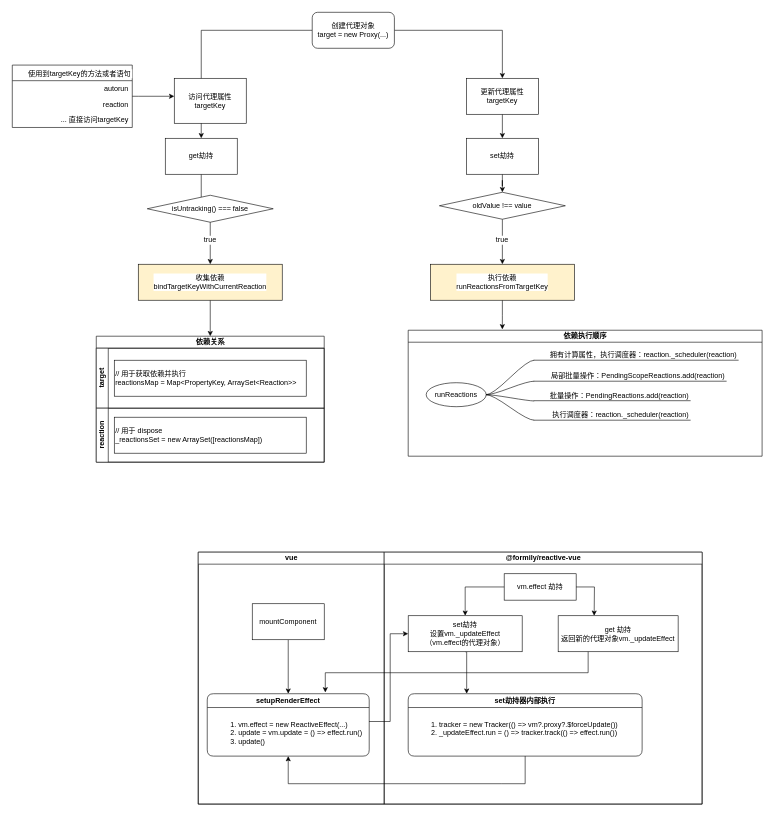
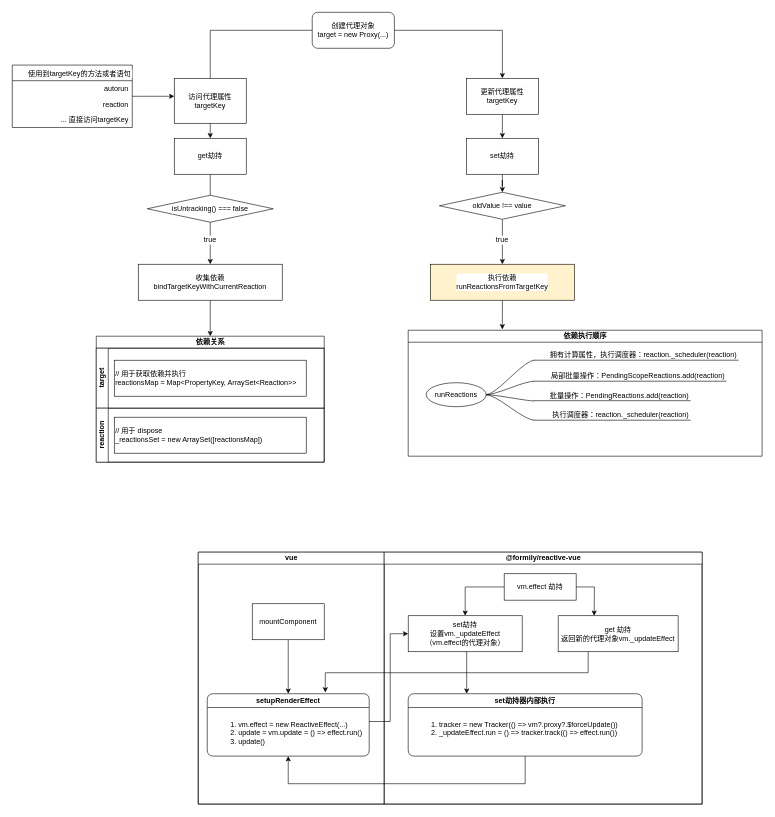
node "get劫持": moved (201, 156) -> (210, 156)
node "收集依赖 bindTargetKeyWithCurrentReaction": fillcolor #fff2cc -> #ffffff
